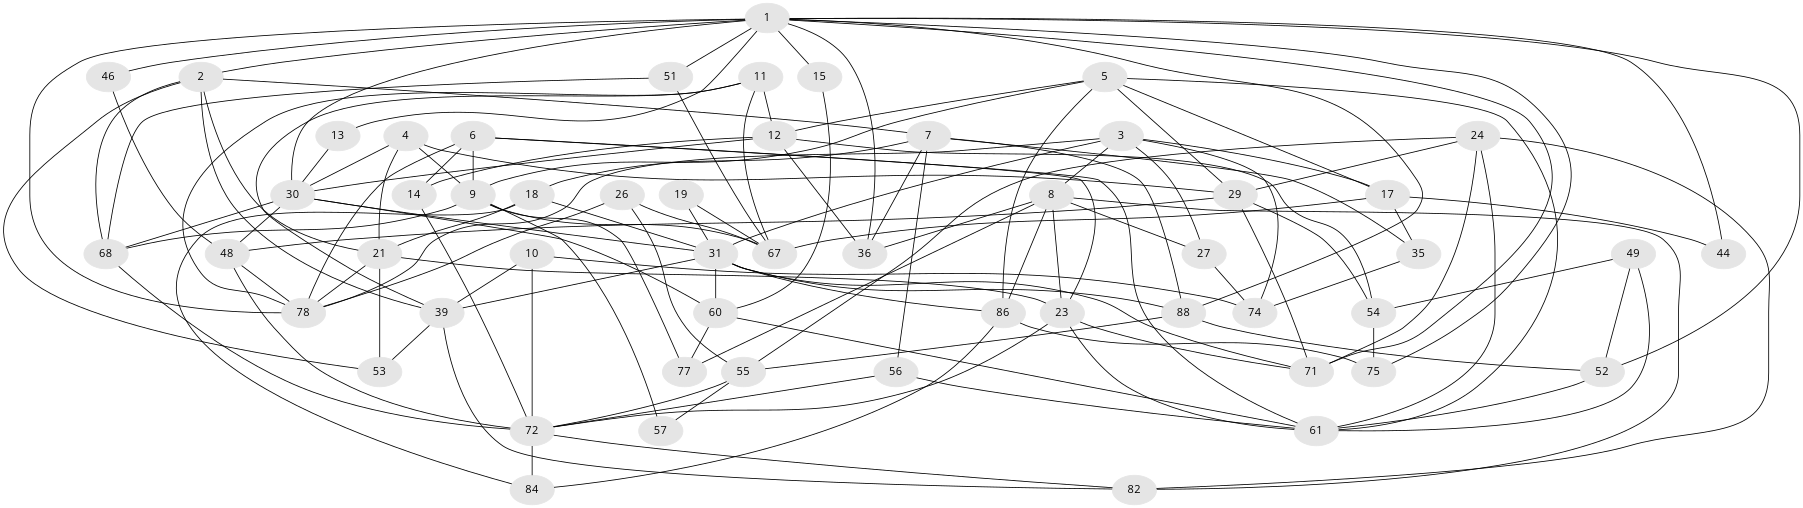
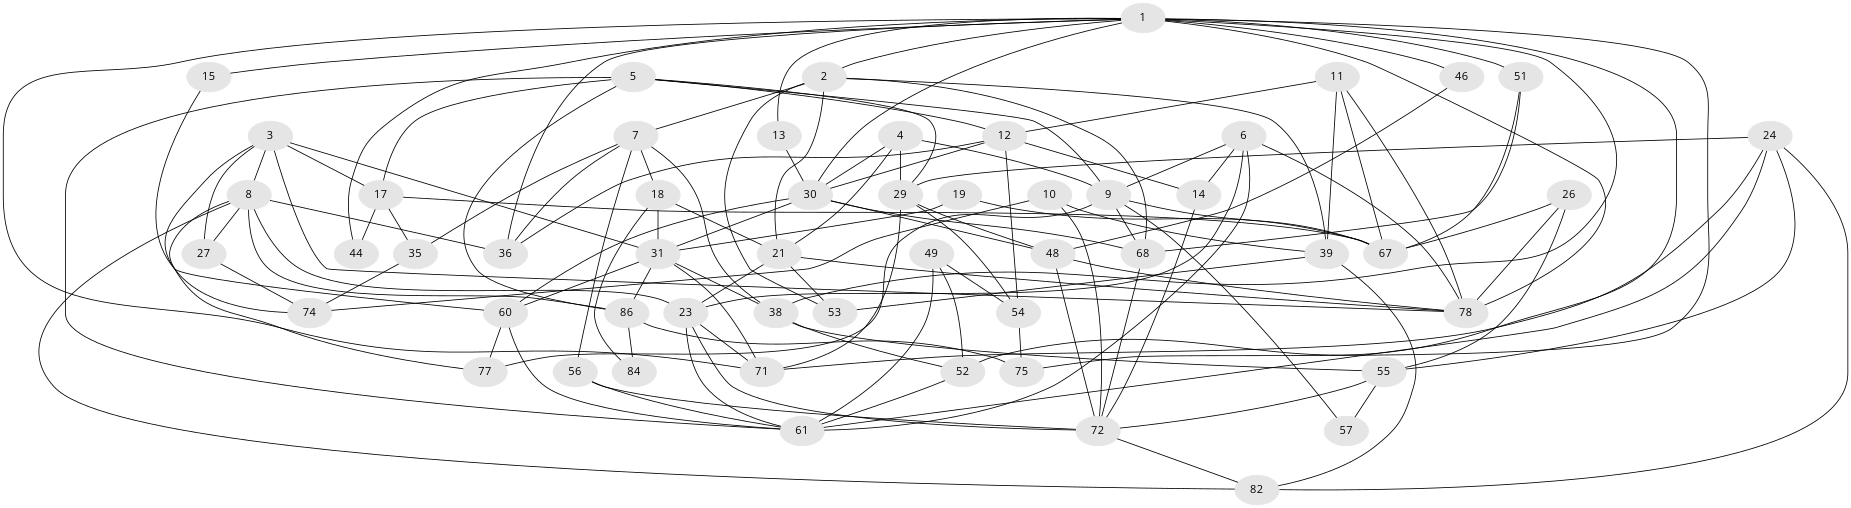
edge "31" -- "39": removed
node "88": label "88" -> "38"
edge "72" -- "84": removed
